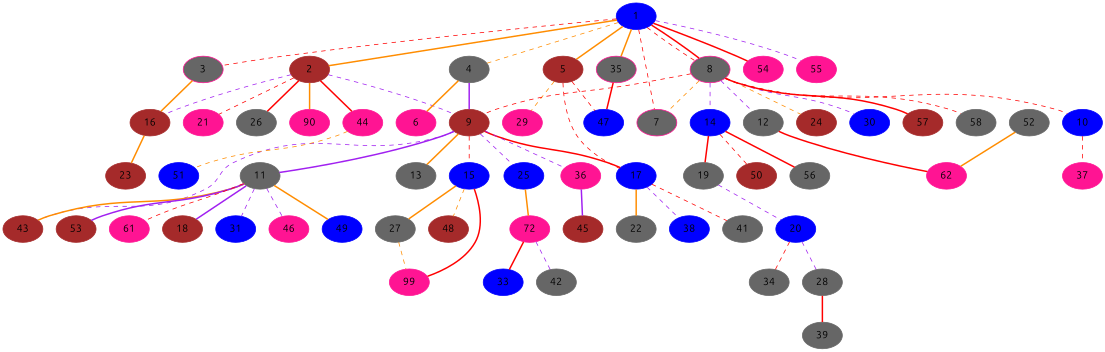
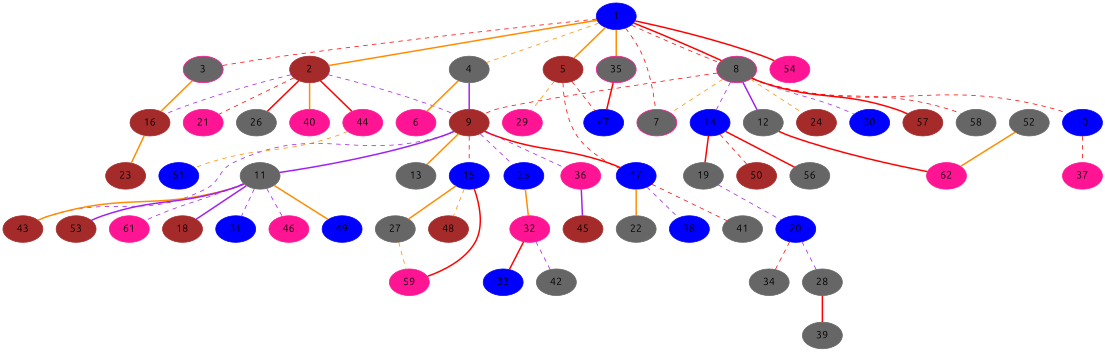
node "55": removed
edge "8" -- "12": style dashed -> bold
node "90": label "90" -> "40"
edge "11" -- "61": color red -> purple
node "72": label "72" -> "32"
node "99": label "99" -> "59"
